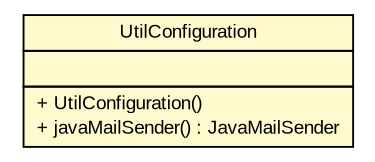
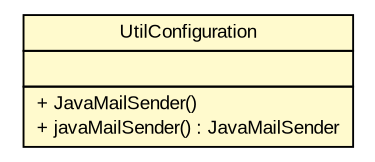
node "UtilConfiguration": text "+ UtilConfiguration()" -> "+ JavaMailSender()"
